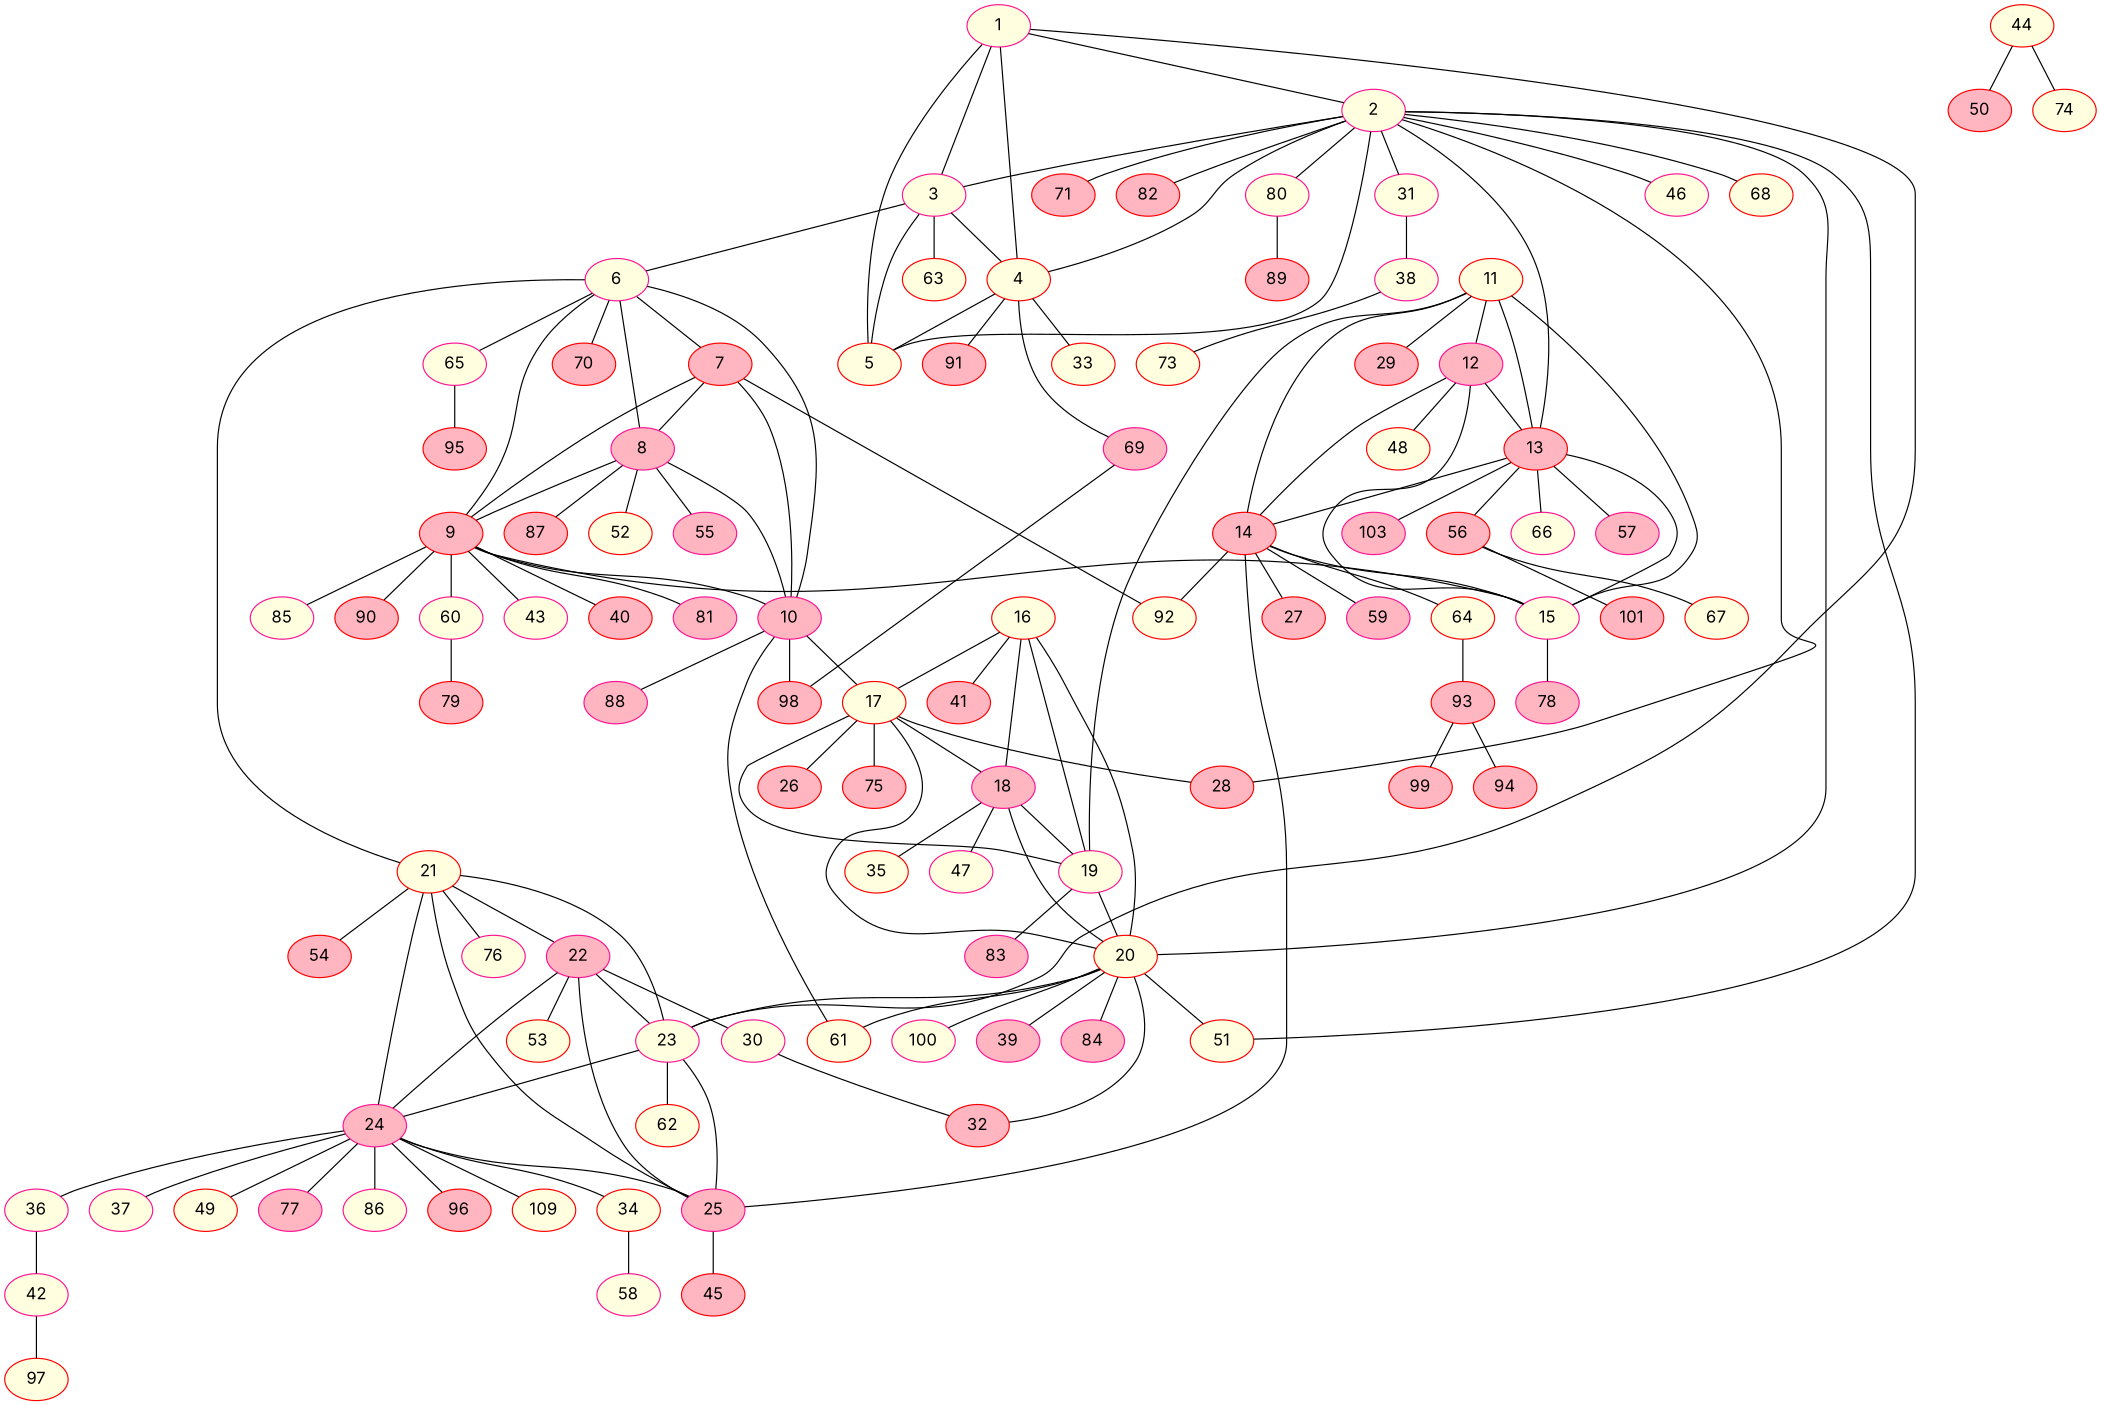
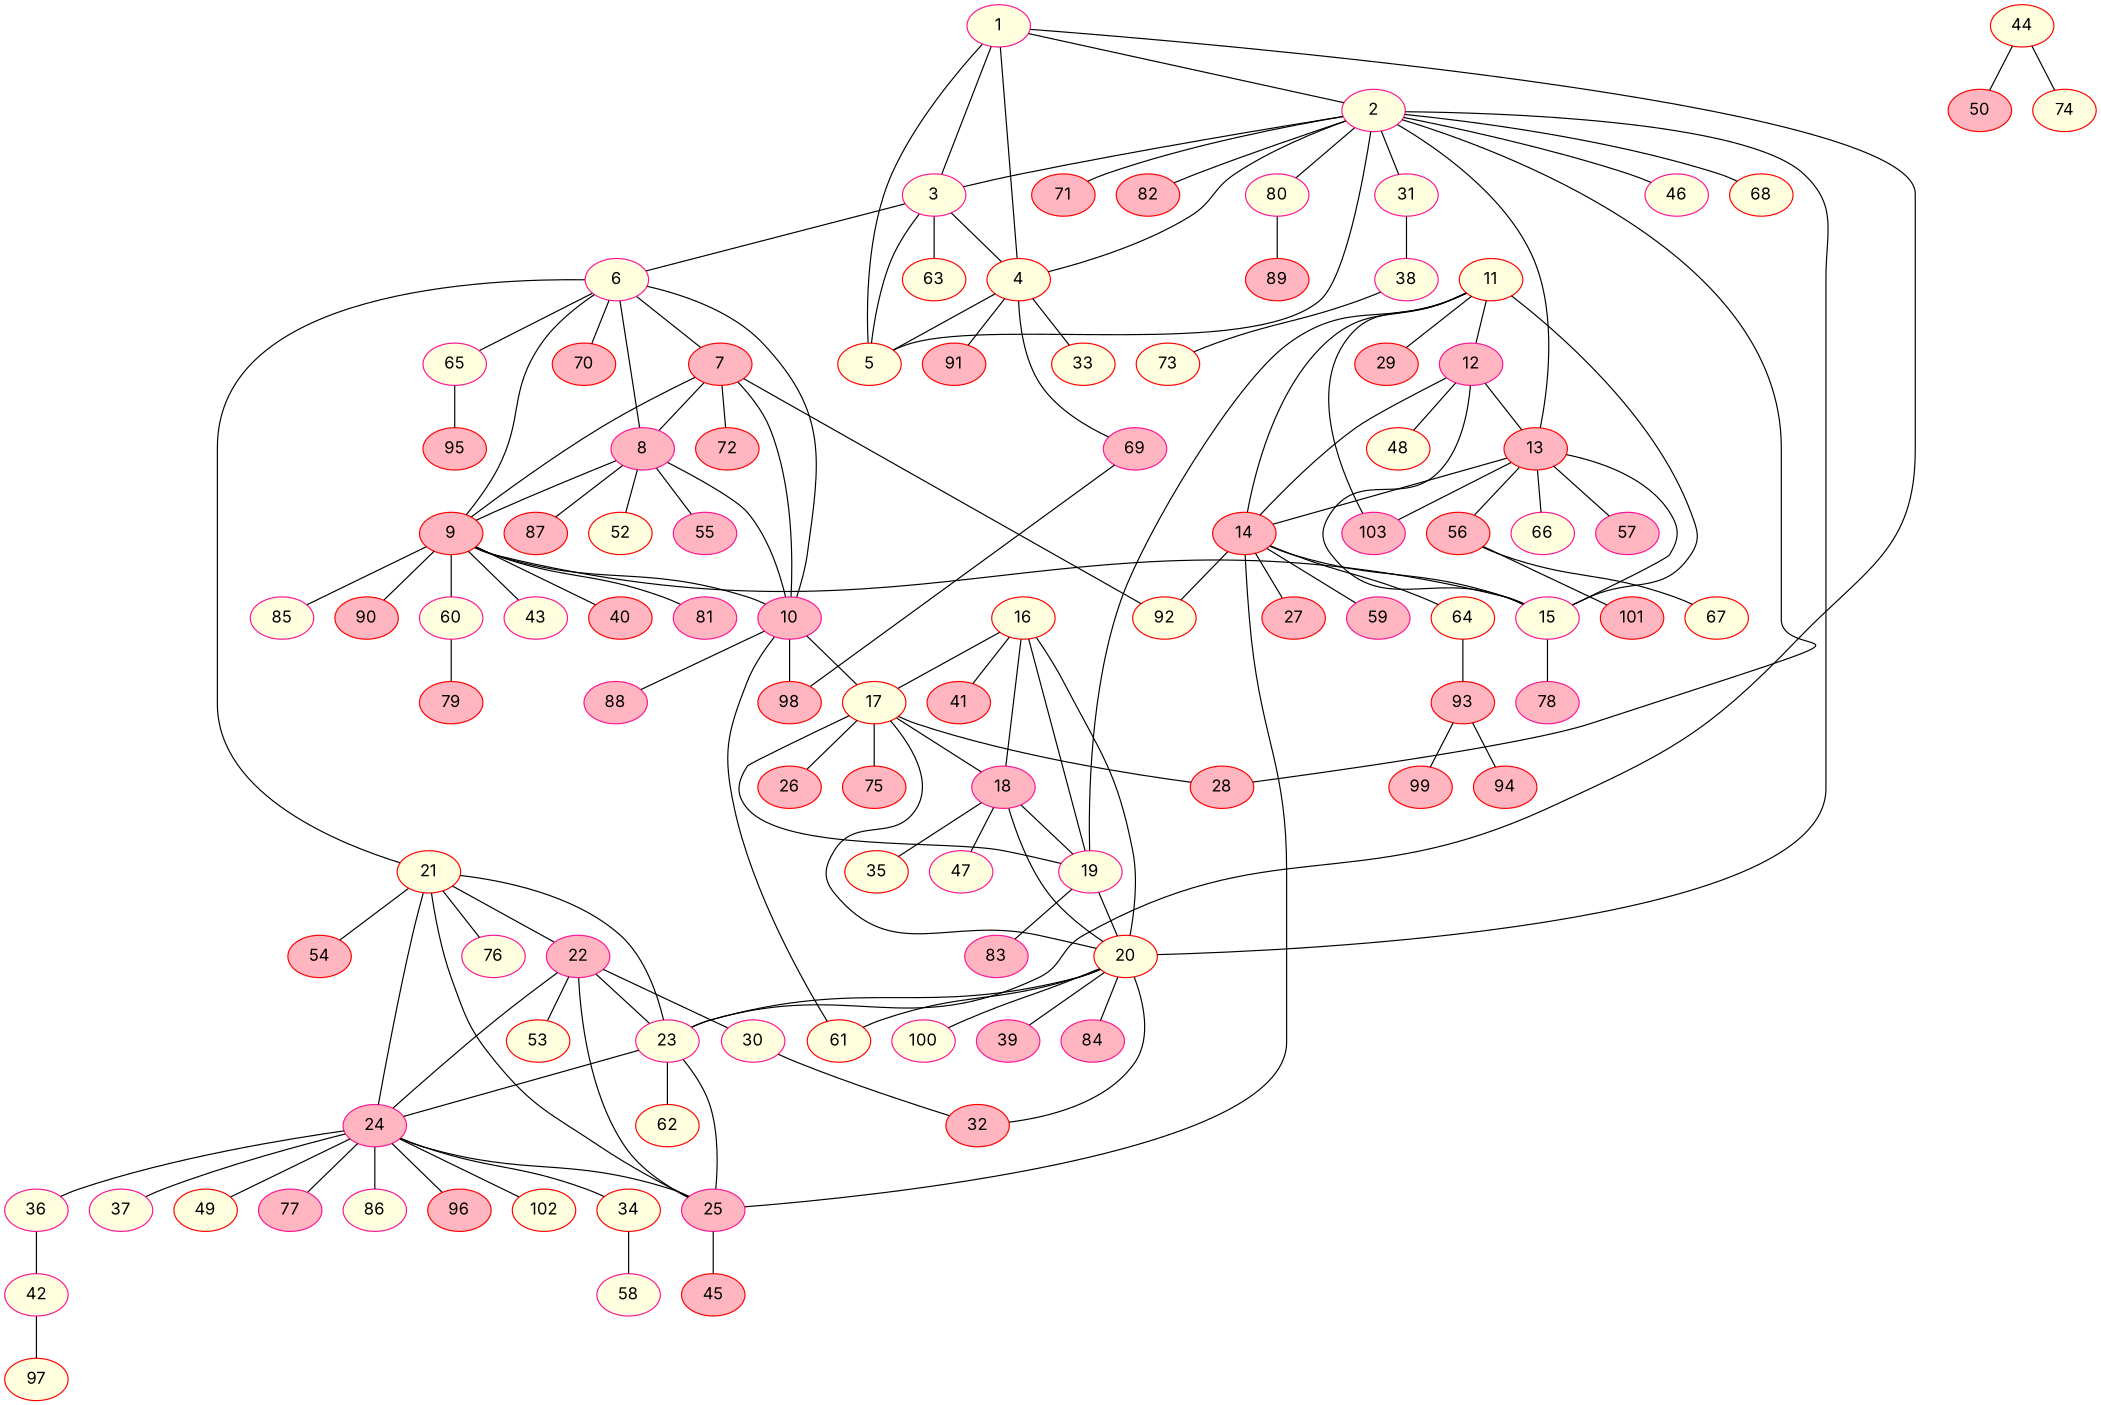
edge "11" -- "13": now "11" -- "103"
node "72": added
node "51": removed
node "109": label "109" -> "102"
